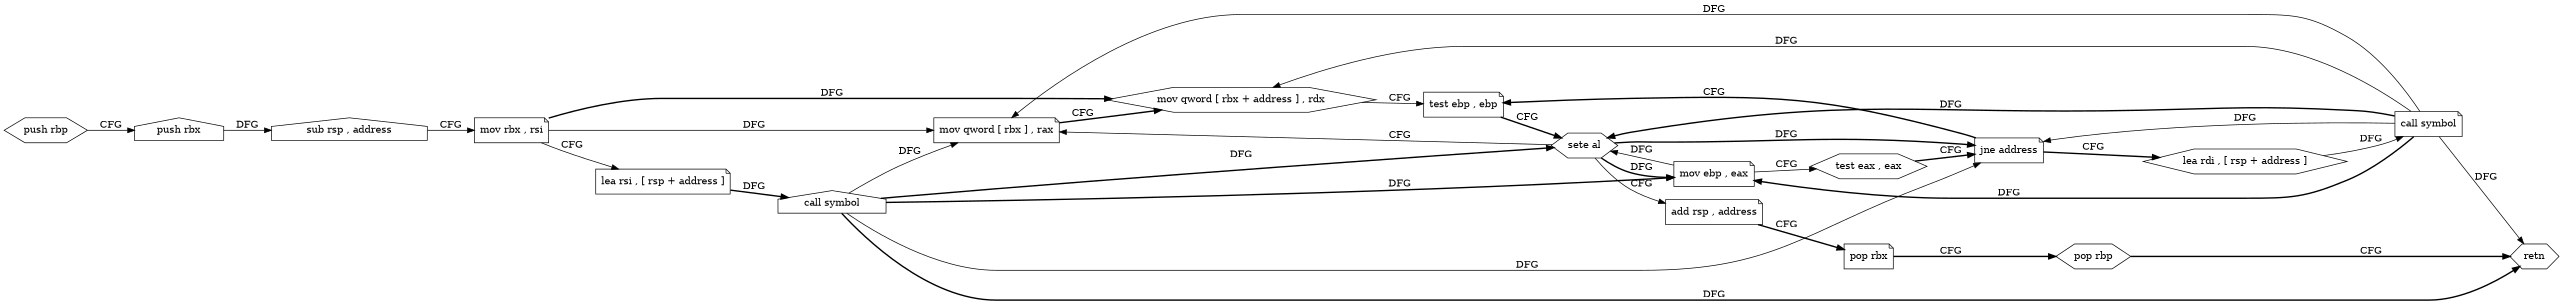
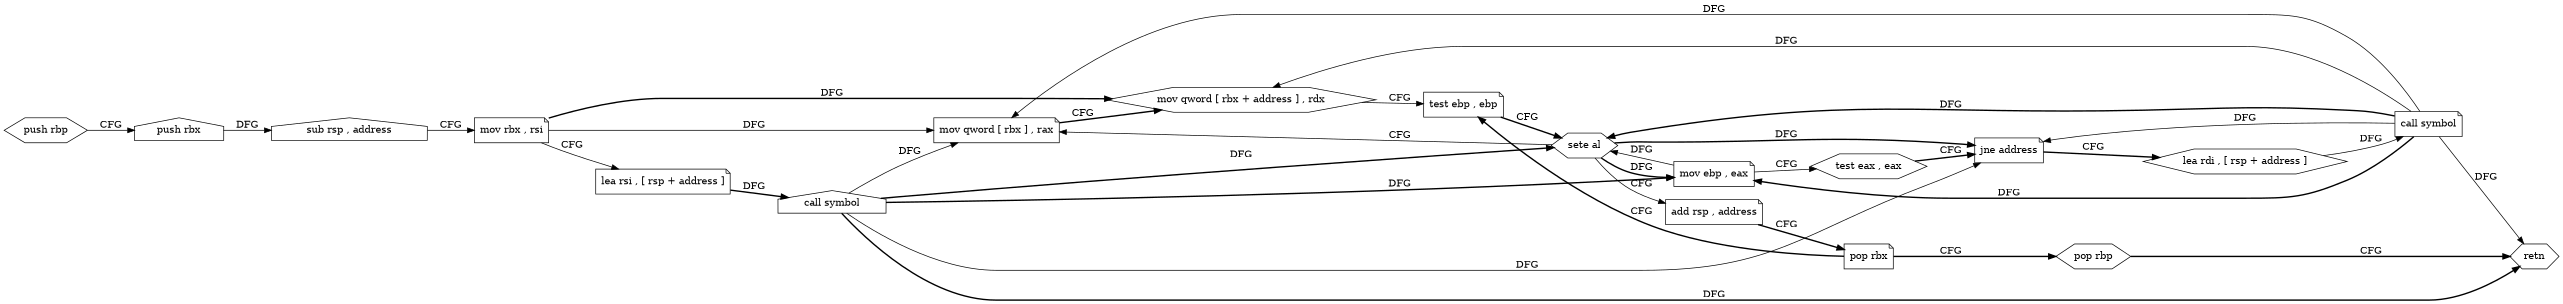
edge "jne address" -> "test ebp , ebp": now "pop rbx" -> "test ebp , ebp"
